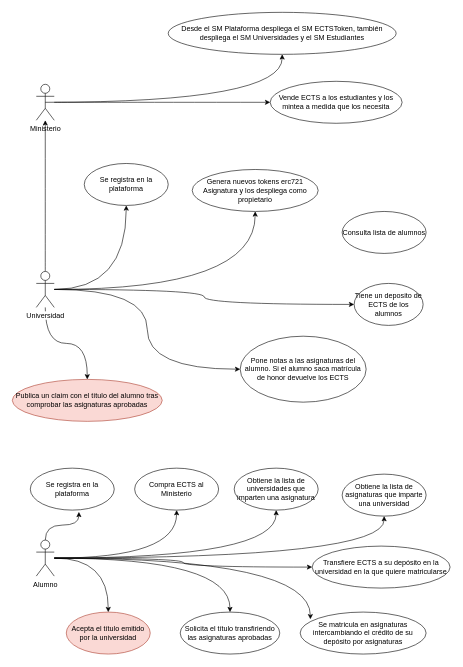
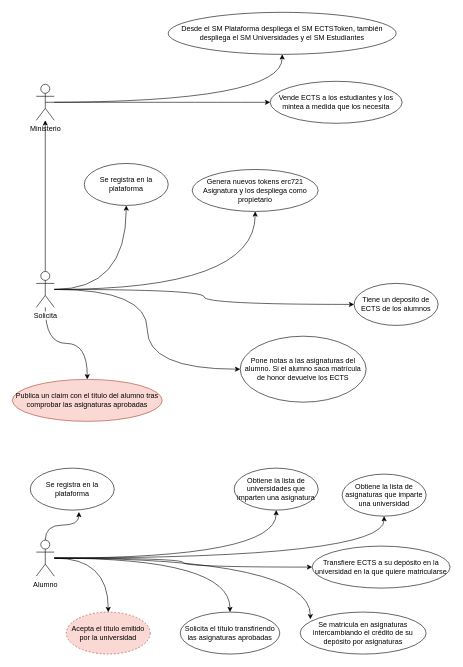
node "Consulta lista de alumnos": removed
node "Tiene un deposito de ECTS de los alumnos": size 69x42 -> 84x42
node "Universidad": label "Universidad" -> "Solicita"
node "Compra ECTS al Ministerio": removed
edge "Alumno" -> "Compra ECTS al Ministerio": removed
node "Acepta el título emitido por la universidad": style solid -> dashed
